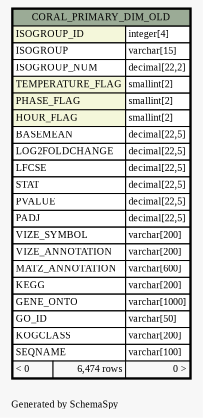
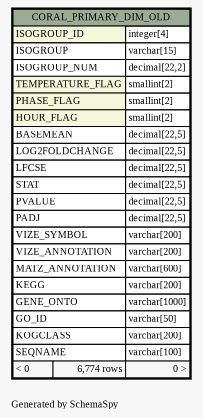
node "CORAL_PRIMARY_DIM_OLD": text "6,474 rows" -> "6,774 rows"
